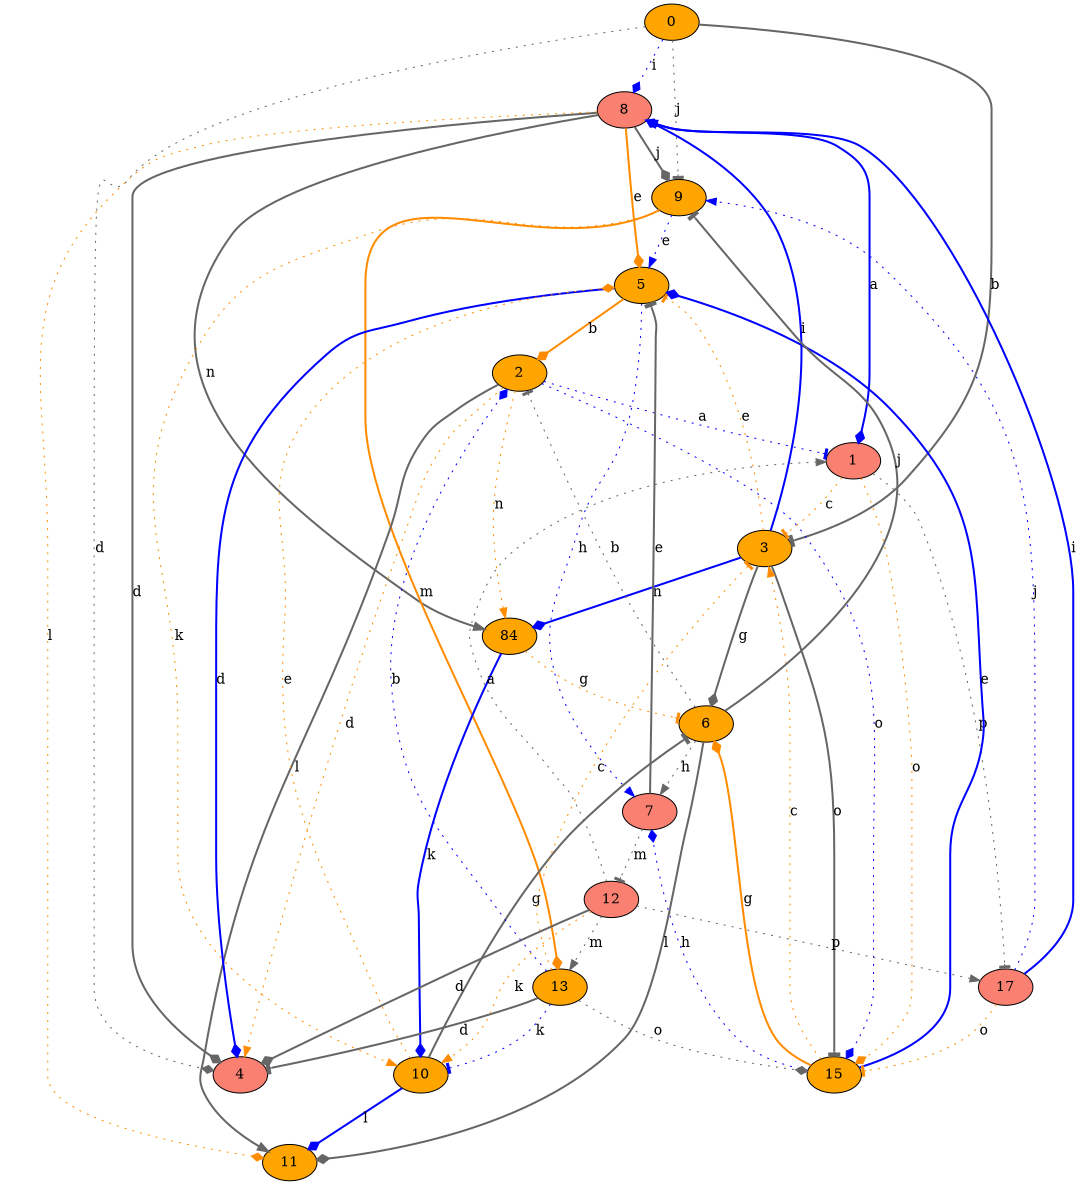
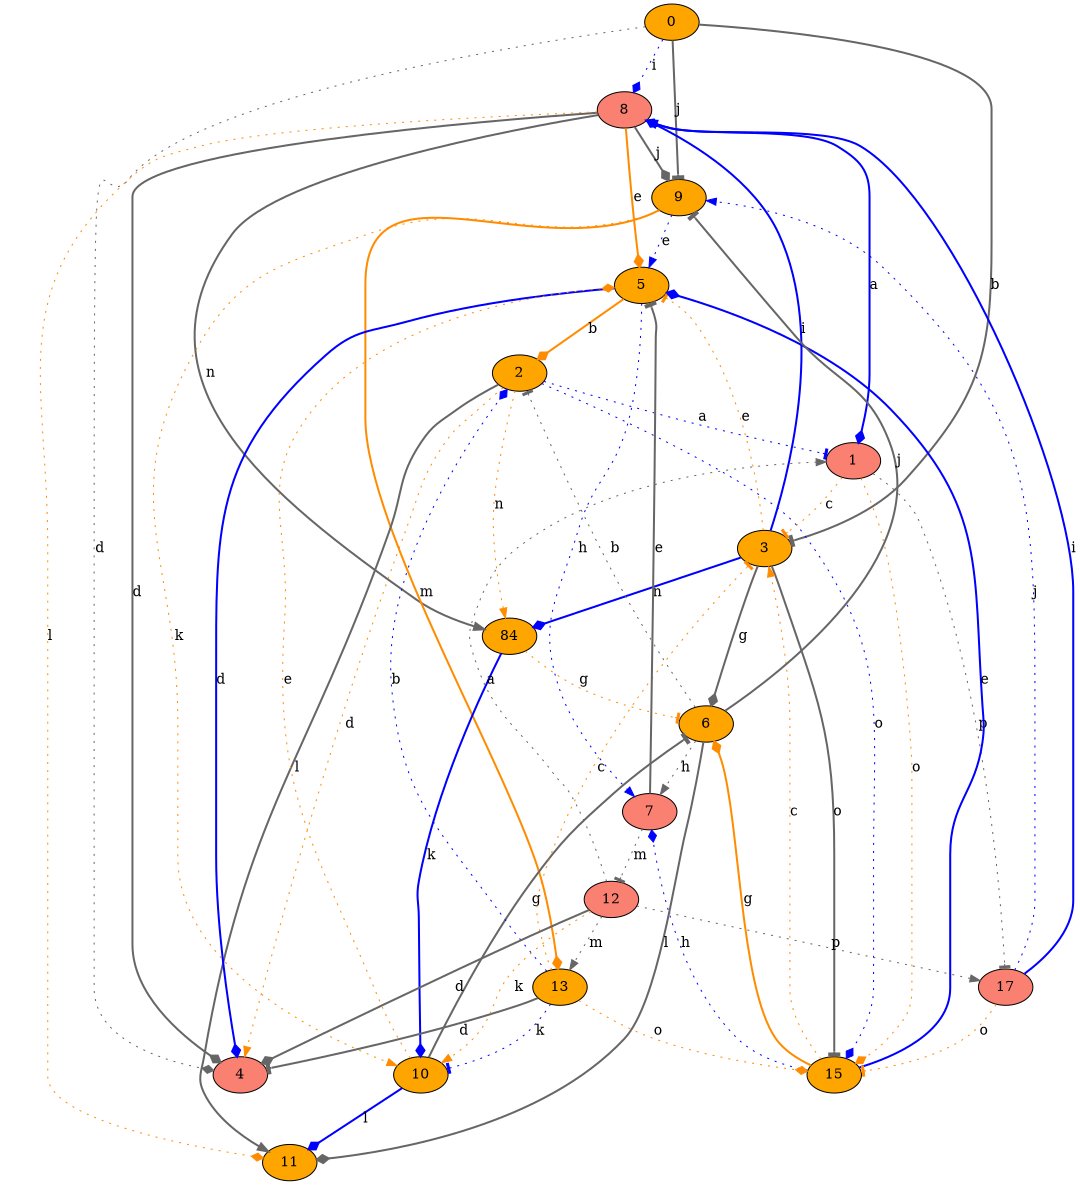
edge "0" -> "9": style dotted -> bold
edge "13" -> "15": color gray40 -> darkorange
